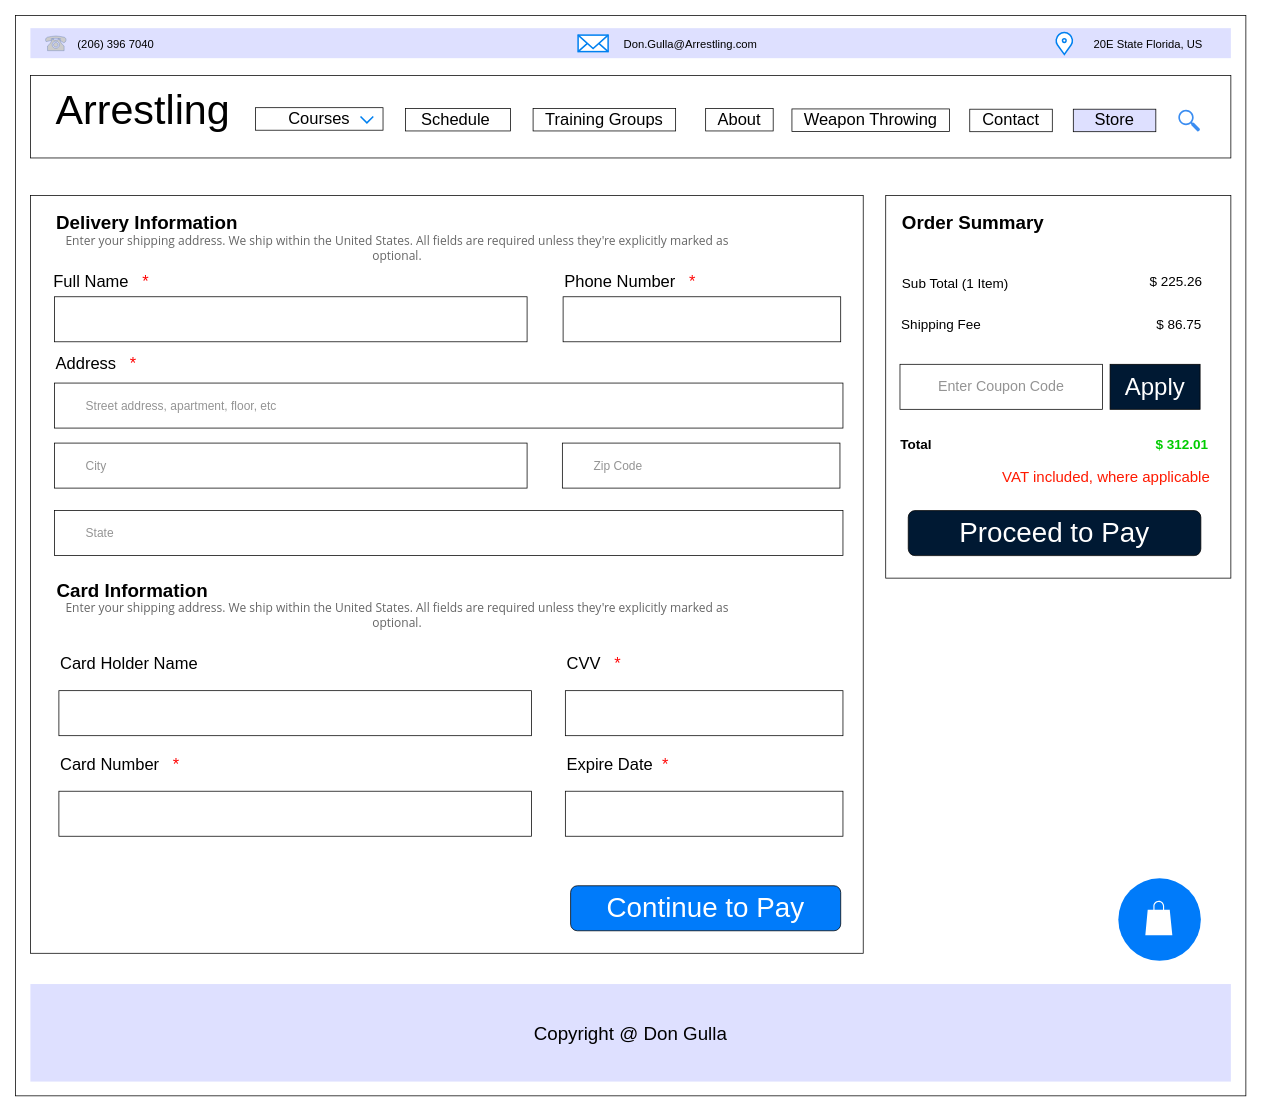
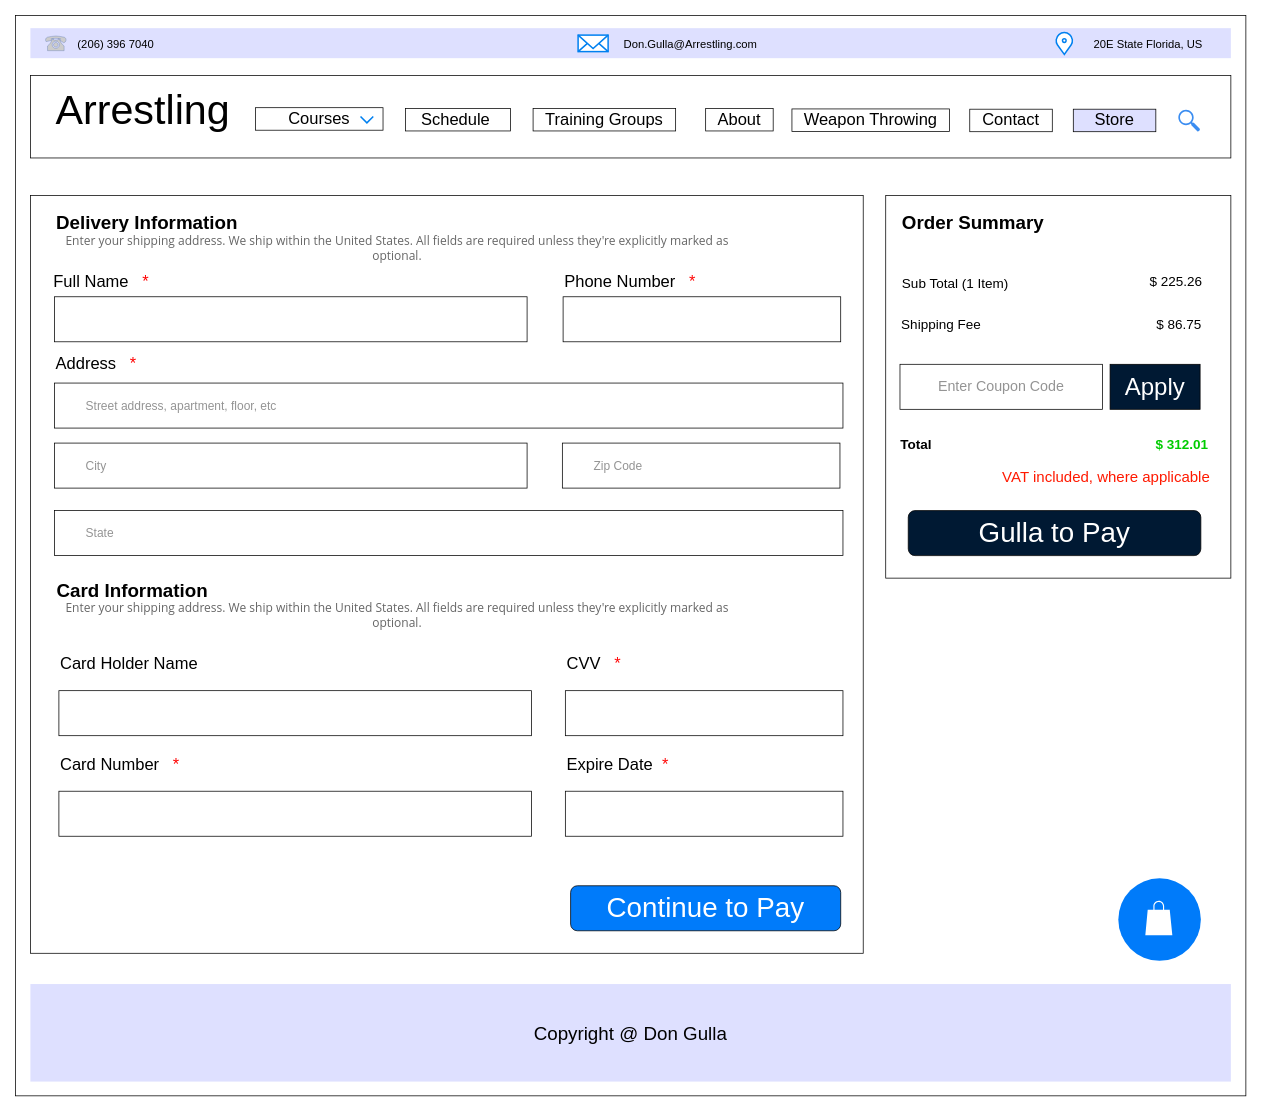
node "Proceed to Pay": label "Proceed to Pay" -> "Gulla to Pay"
